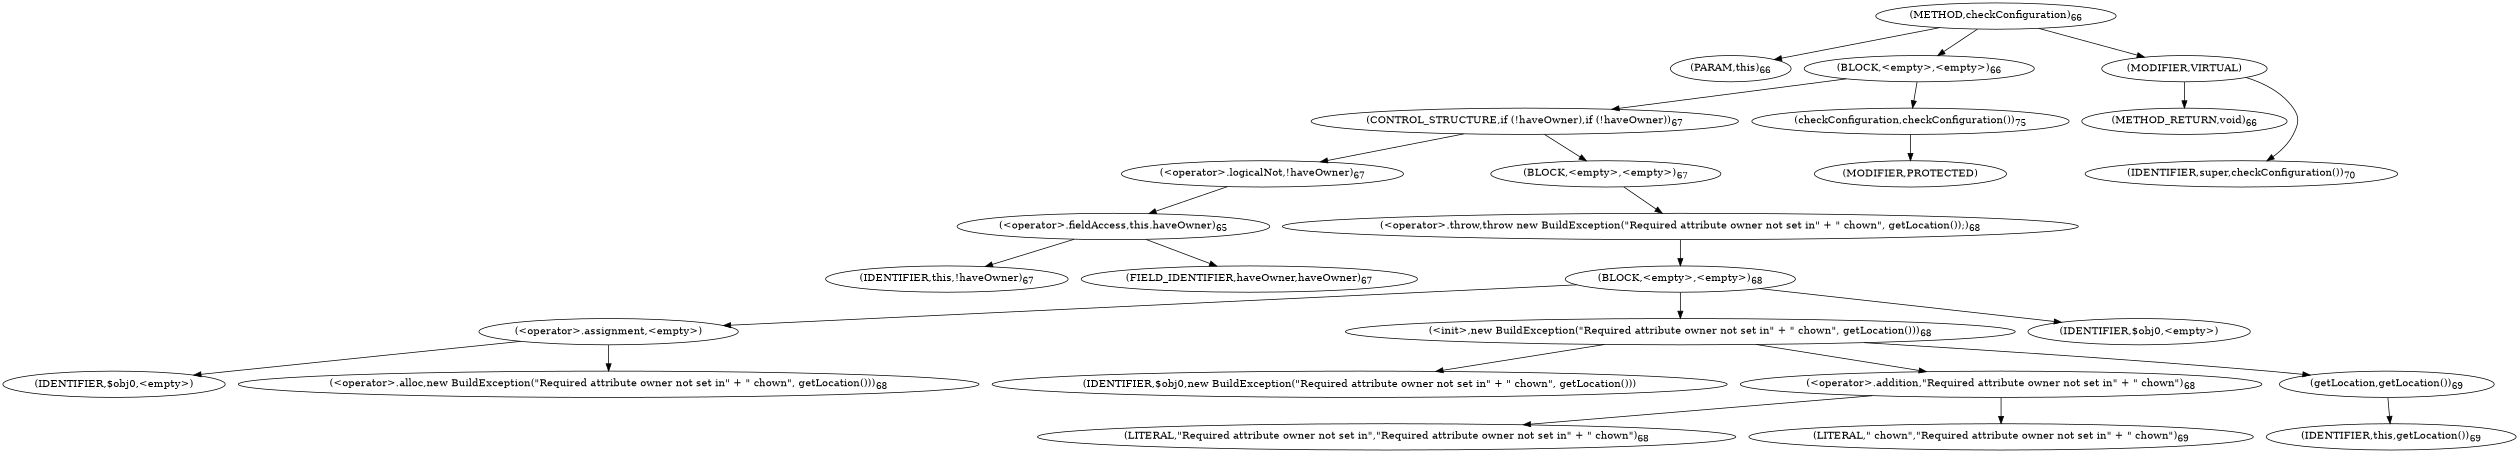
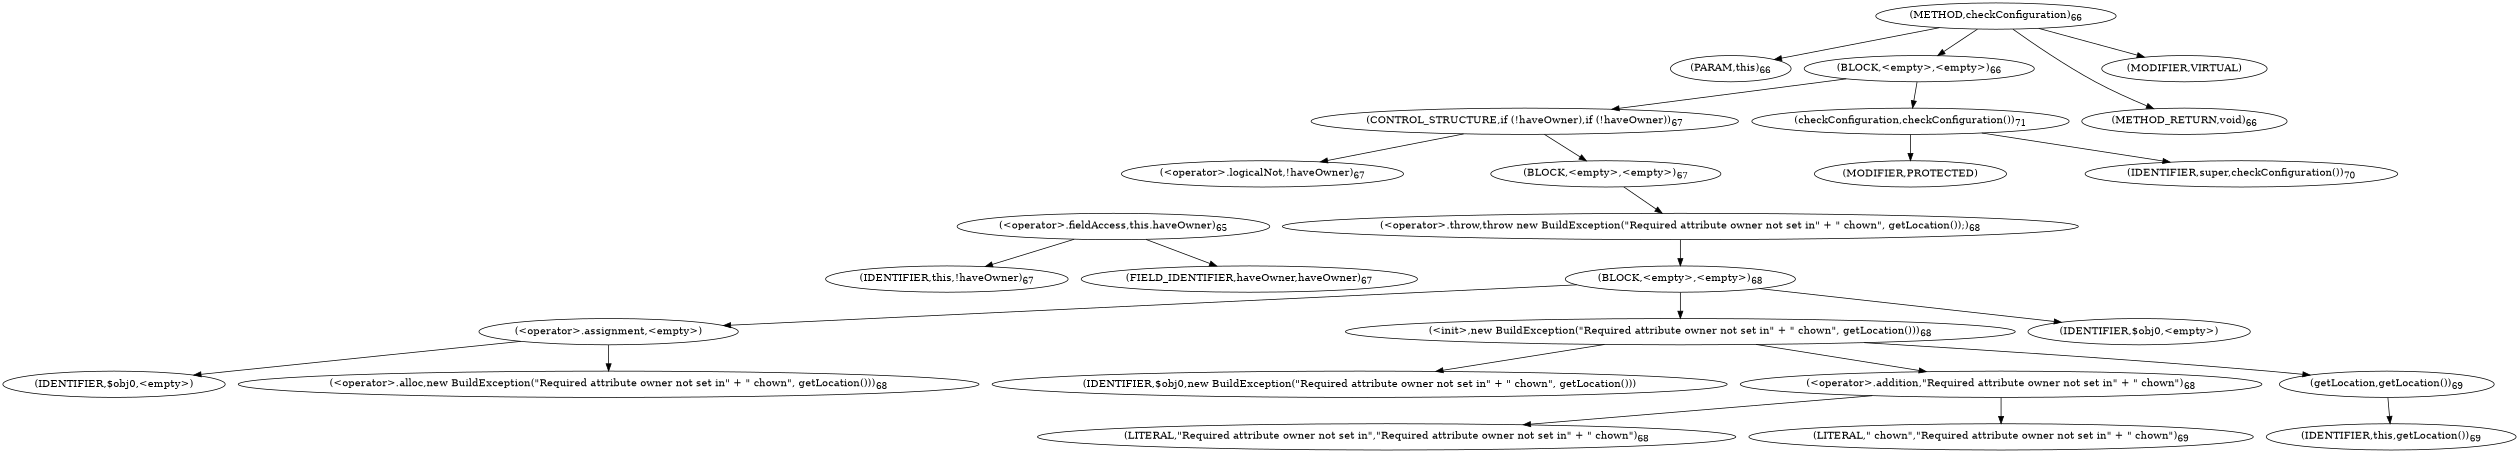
edge "(MODIFIER,VIRTUAL)" -> "(METHOD_RETURN,void)": now "(METHOD,checkConfiguration)" -> "(METHOD_RETURN,void)"
edge "(MODIFIER,VIRTUAL)" -> "(IDENTIFIER,super,checkConfiguration())": now "(checkConfiguration,checkConfiguration())" -> "(IDENTIFIER,super,checkConfiguration())"
node "(checkConfiguration,checkConfiguration())": text "75" -> "71"
edge "(<operator>.logicalNot,!haveOwner)" -> "(<operator>.fieldAccess,this.haveOwner)": removed
